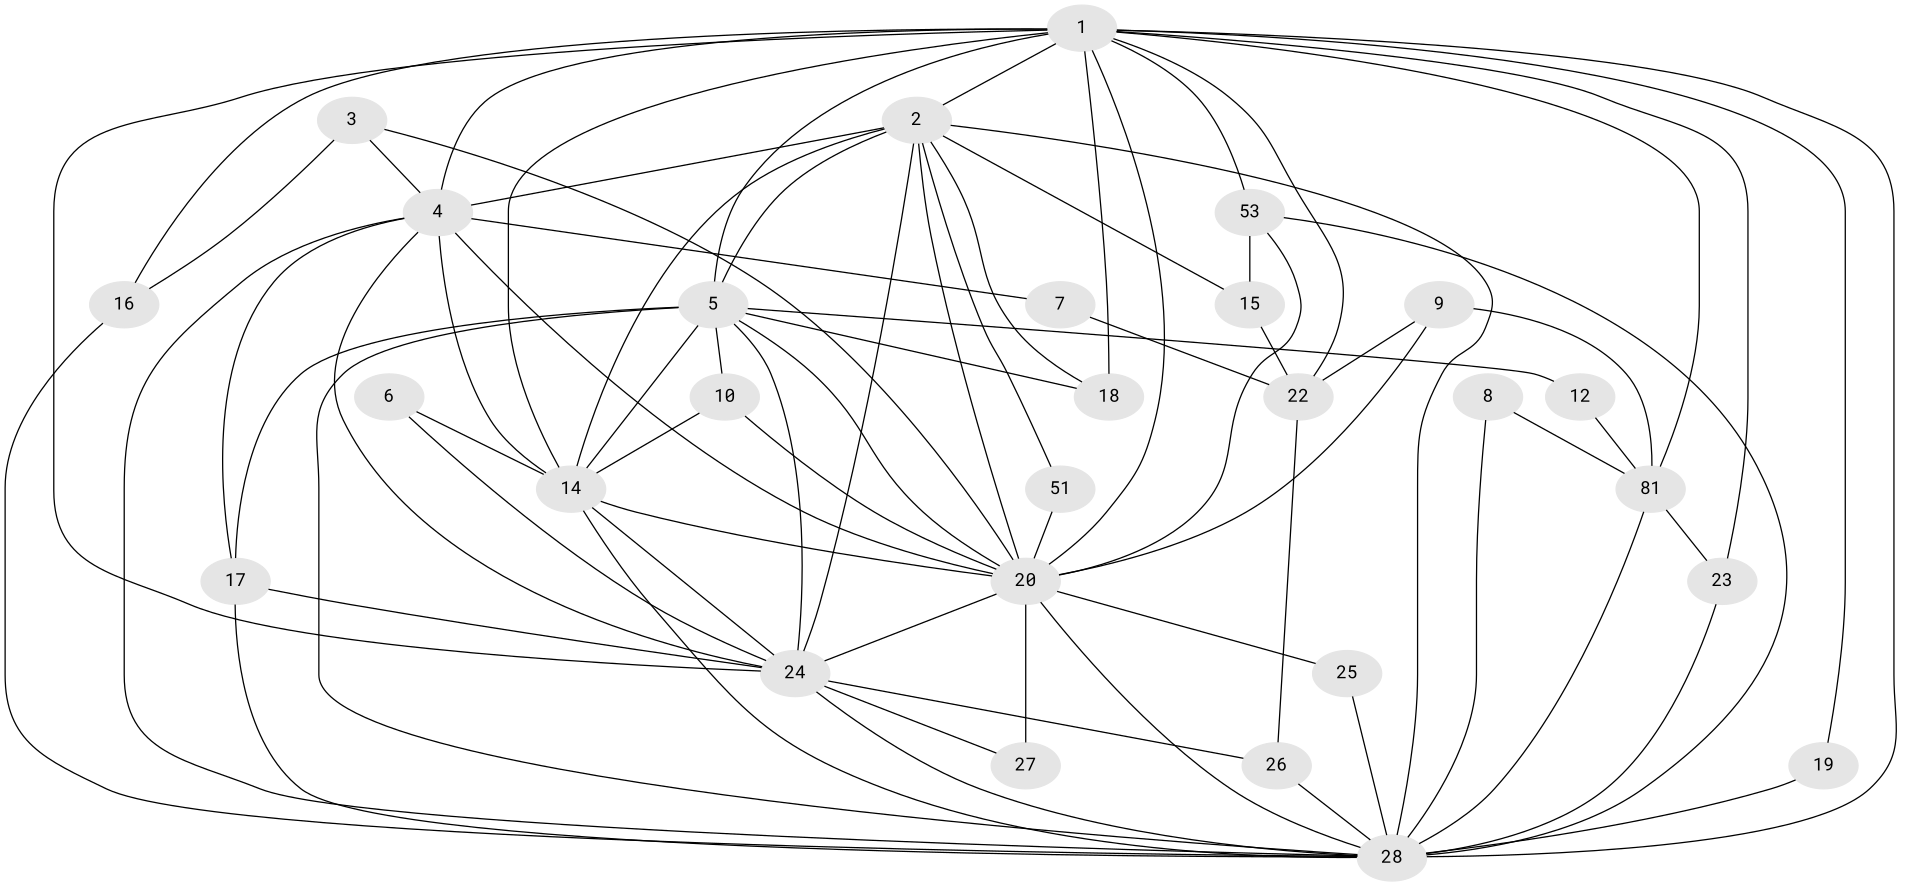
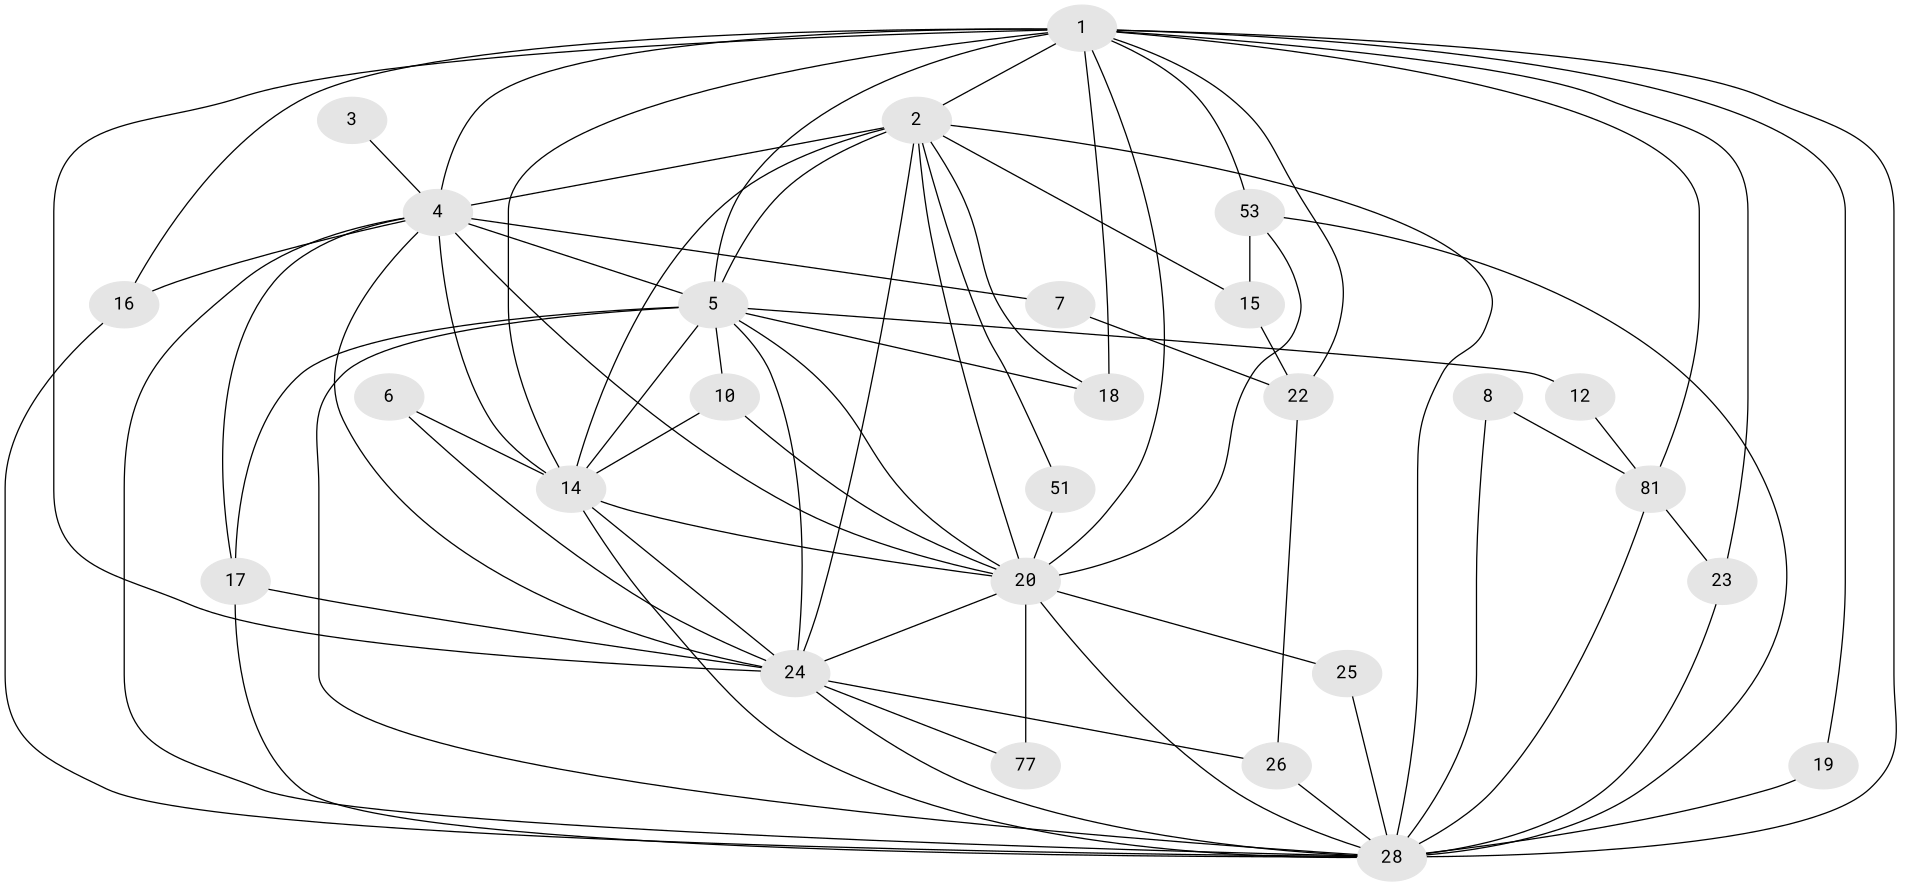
edge "3" -- "16": now "4" -- "16"
edge "4" -- "5": added
edge "3" -- "20": removed
node "9": removed
node "27": label "27" -> "77"
